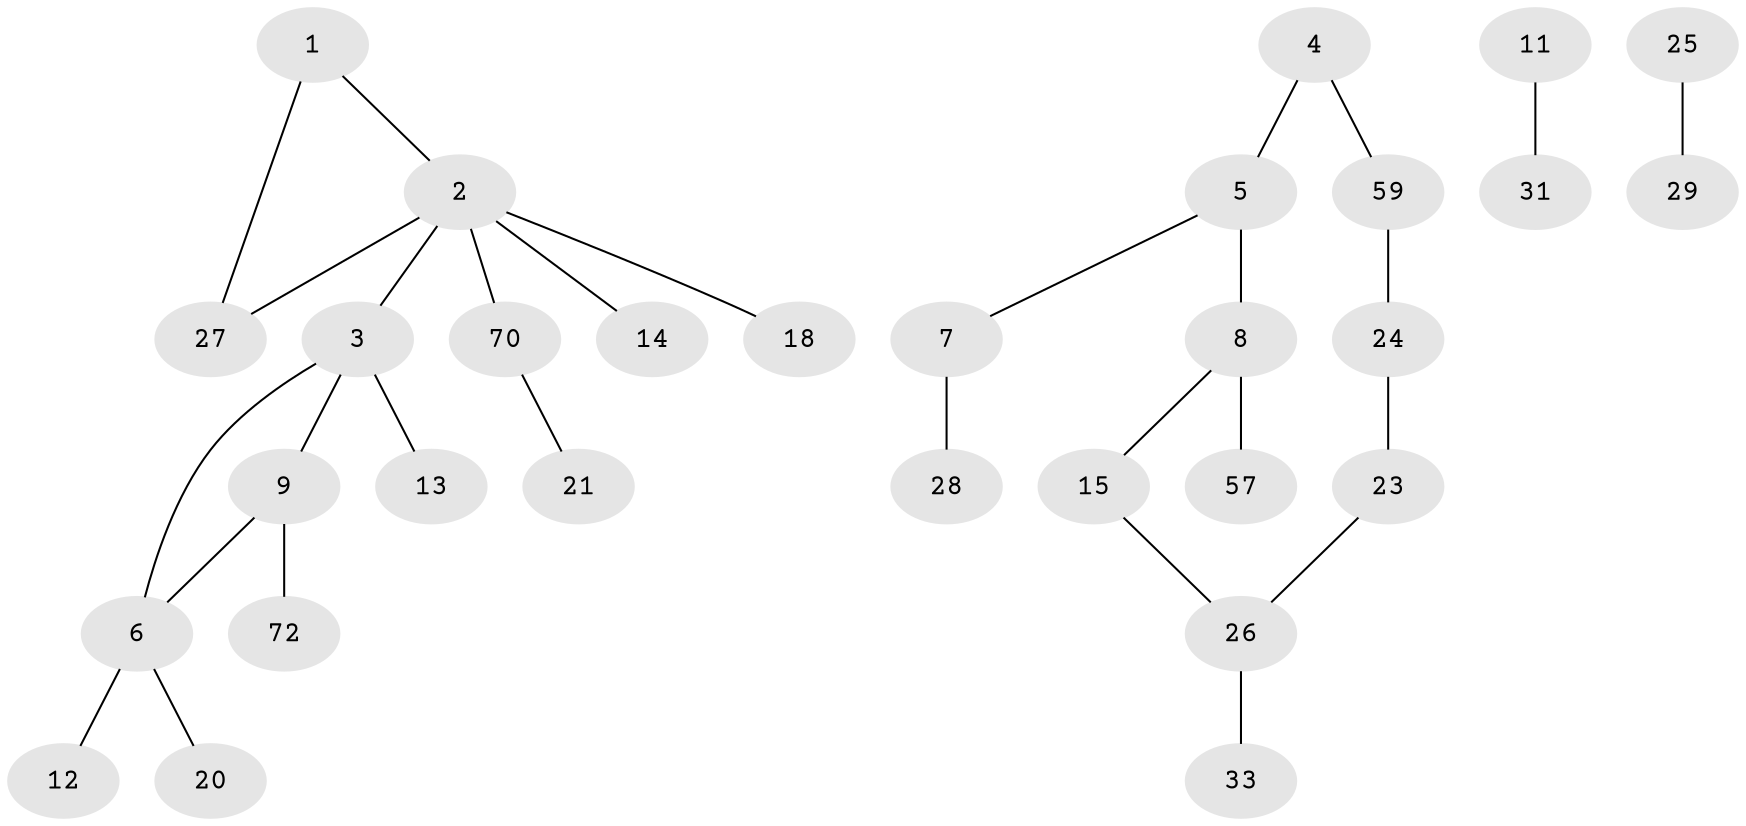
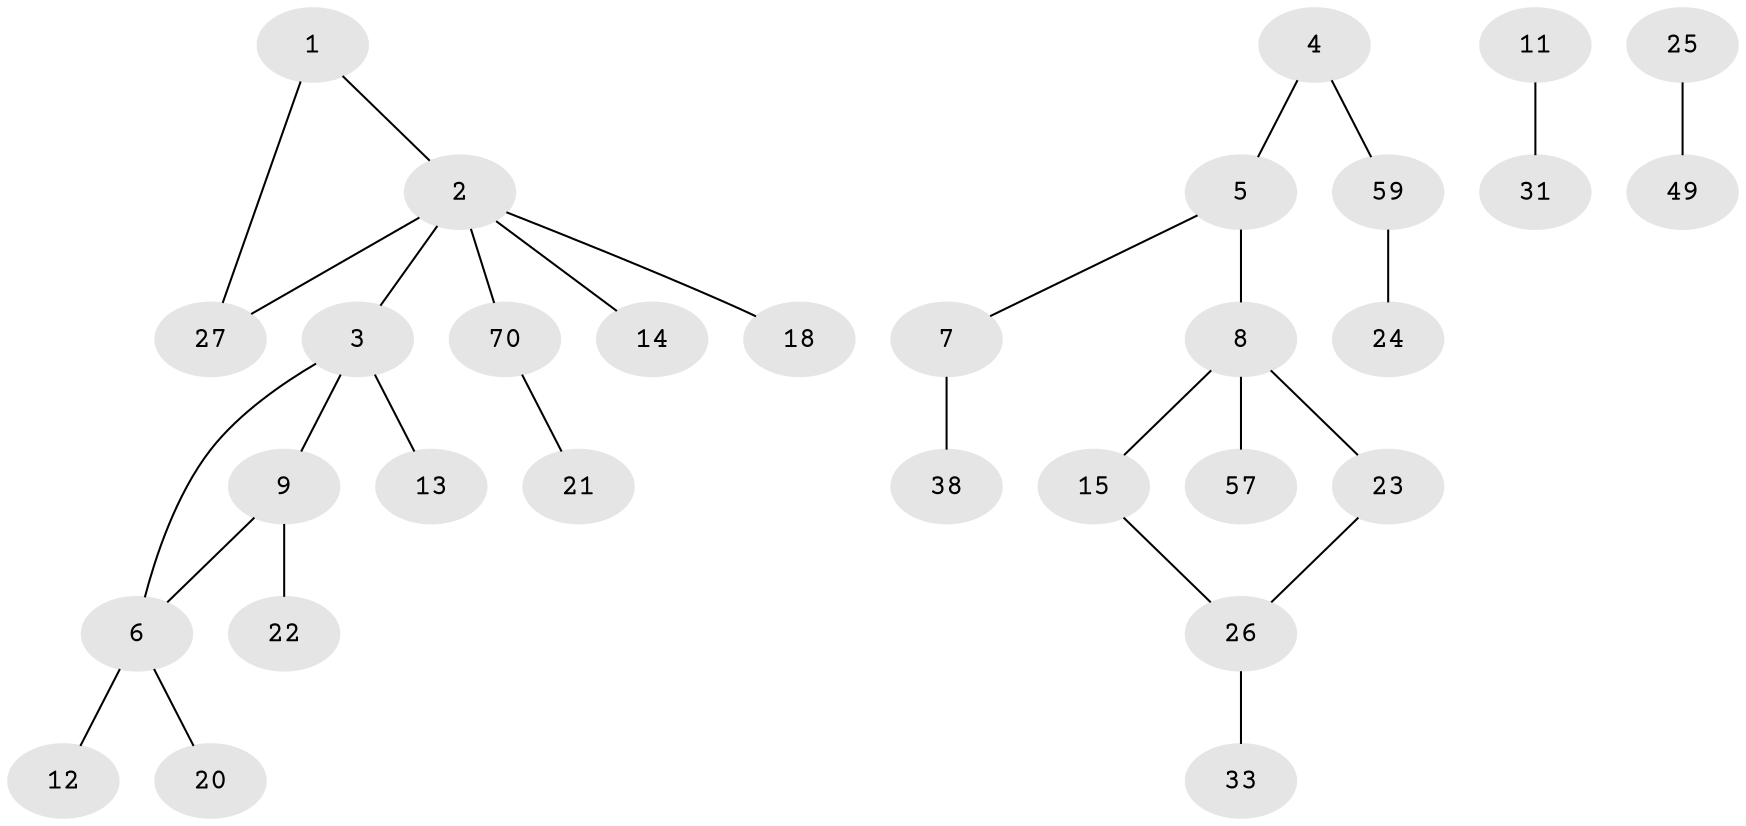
node "29": label "29" -> "49"
edge "24" -- "23": now "8" -- "23"
node "28": label "28" -> "38"
node "72": label "72" -> "22"
